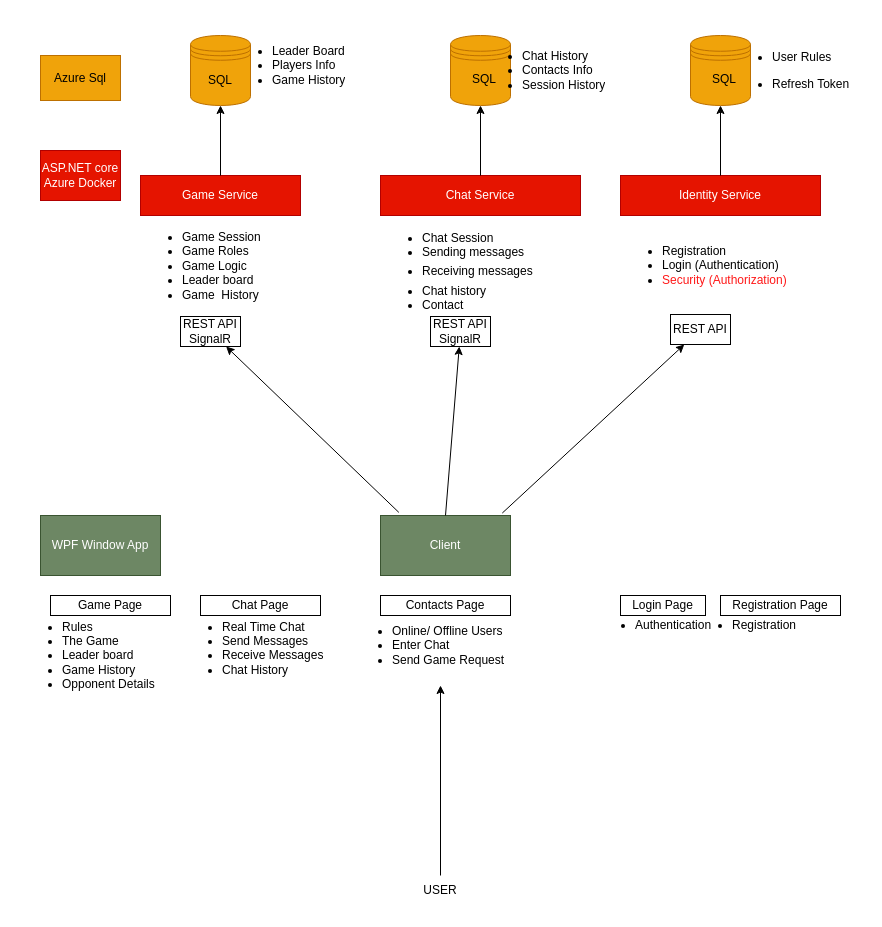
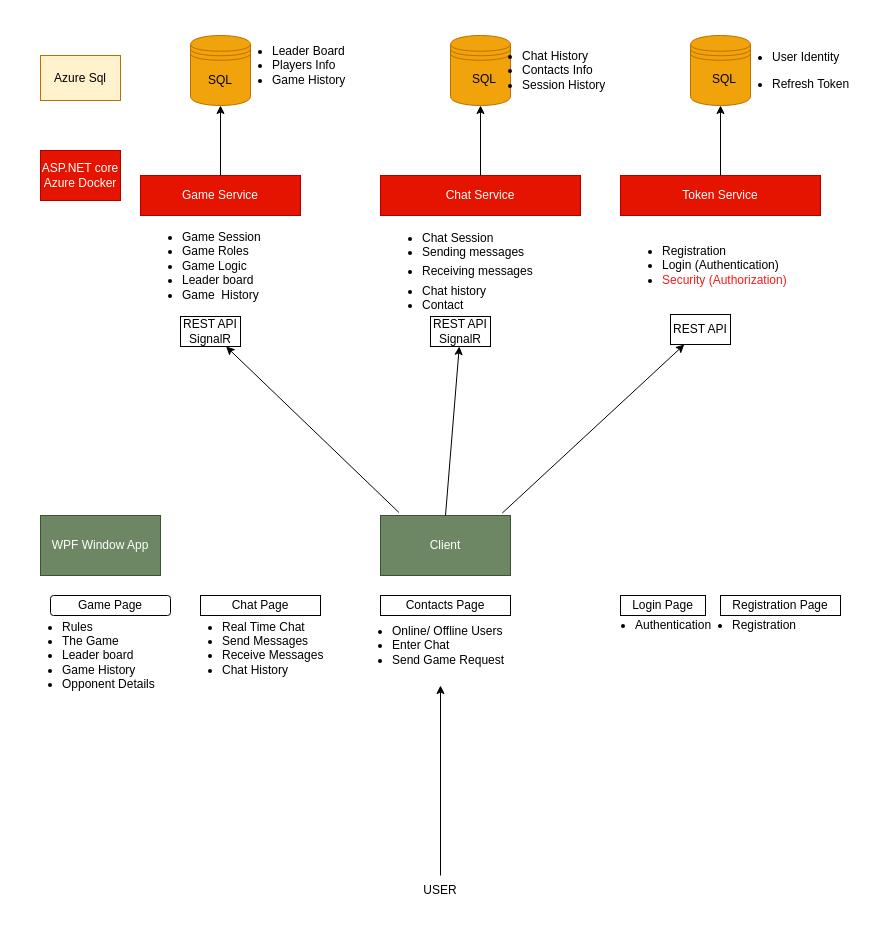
node "User Rules Refresh Token": label "User Rules Refresh Token" -> "User Identity Refresh Token"
node "Azure Sql": fillcolor #f0a30a -> #fff2cc
node "Identity Service": label "Identity Service" -> "Token Service"
node "Game Page": shape rectangle -> rounded rectangle
